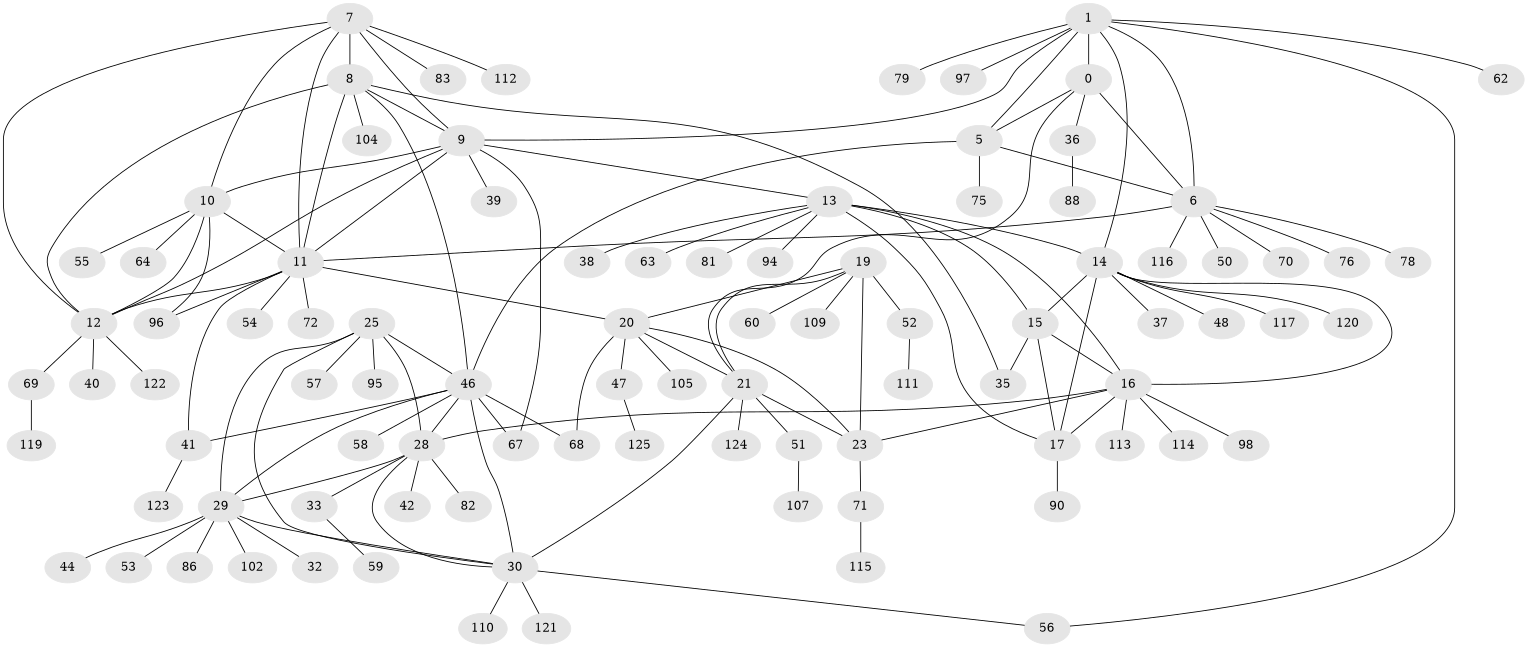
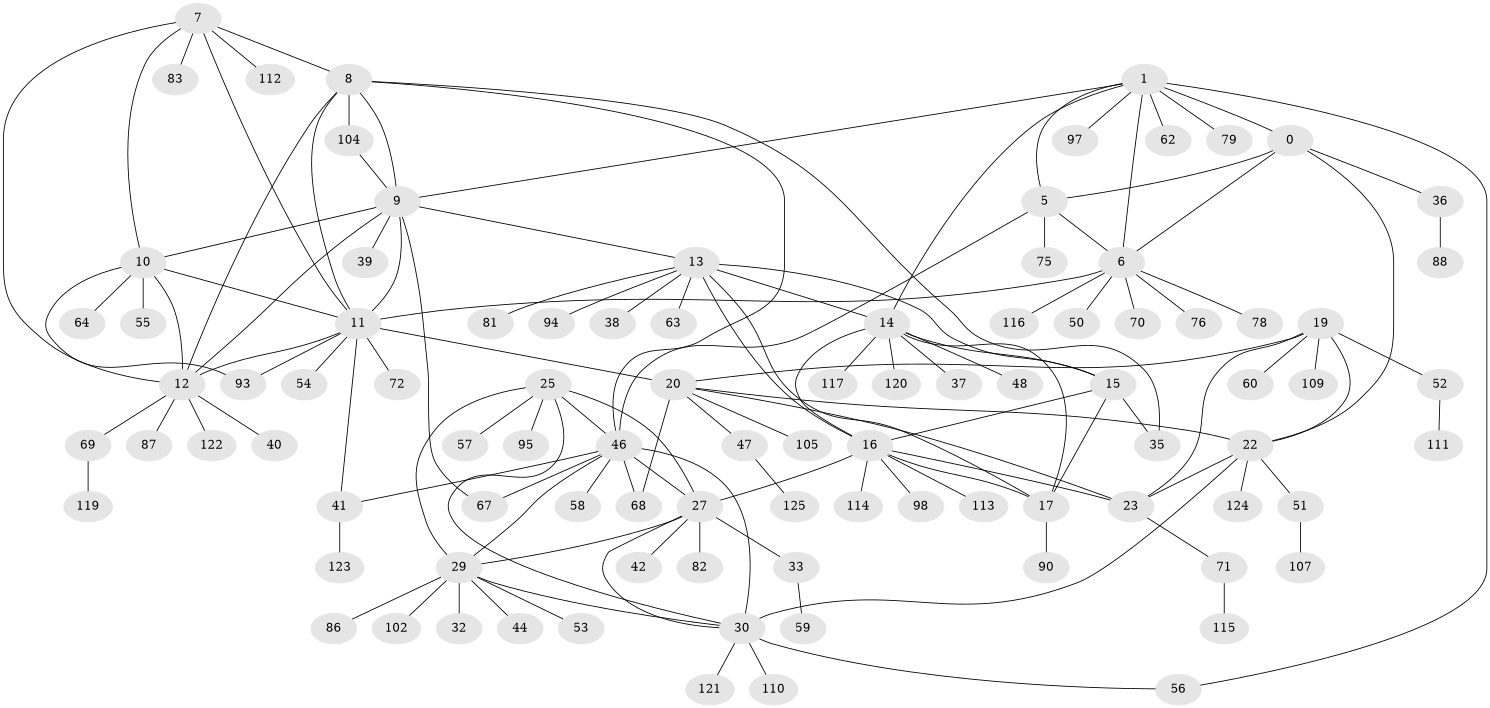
edge "7" -- "9": now "104" -- "9"
node "96": label "96" -> "93"
node "21": label "21" -> "22"
node "87": added
node "28": label "28" -> "27"
